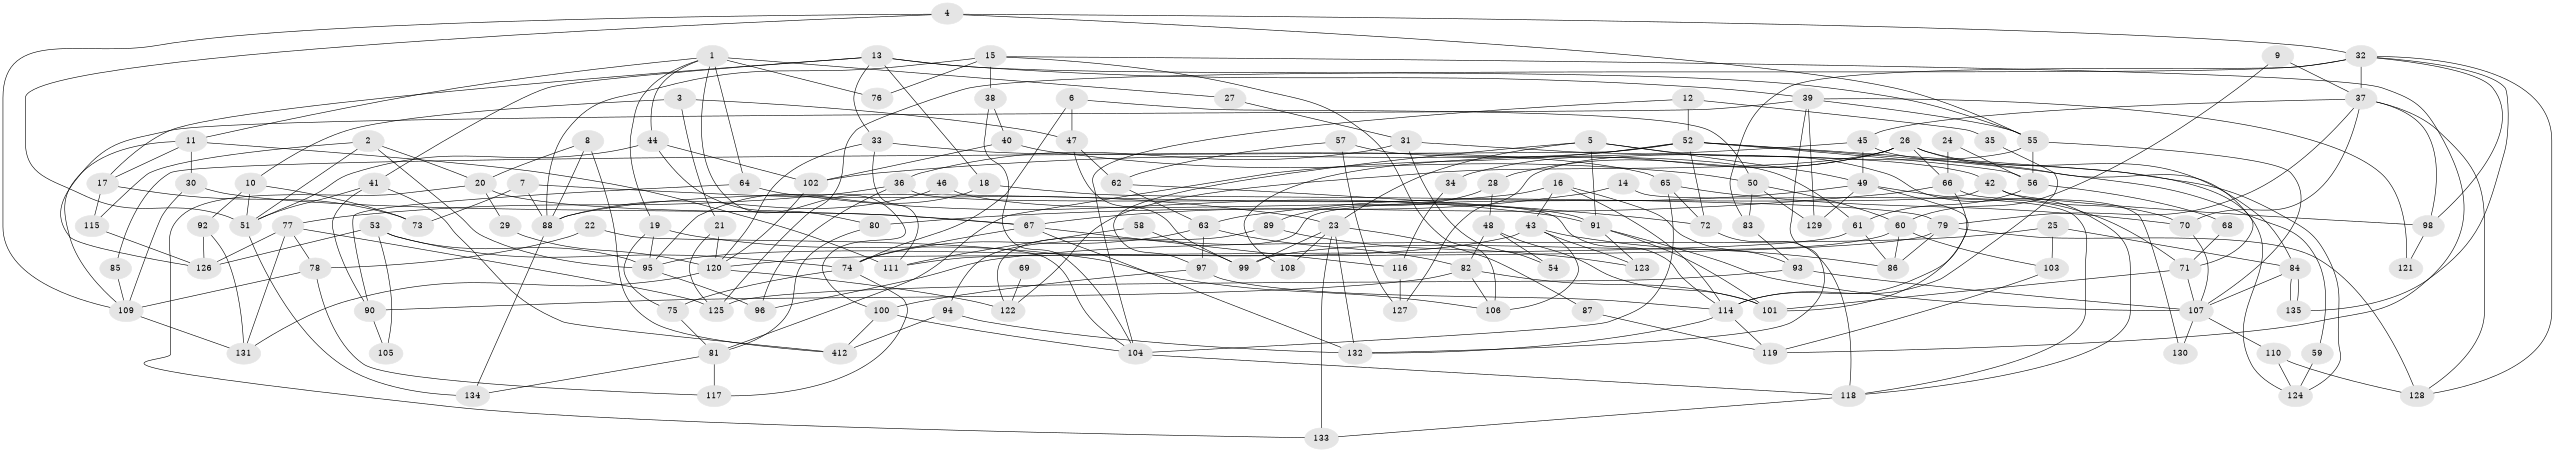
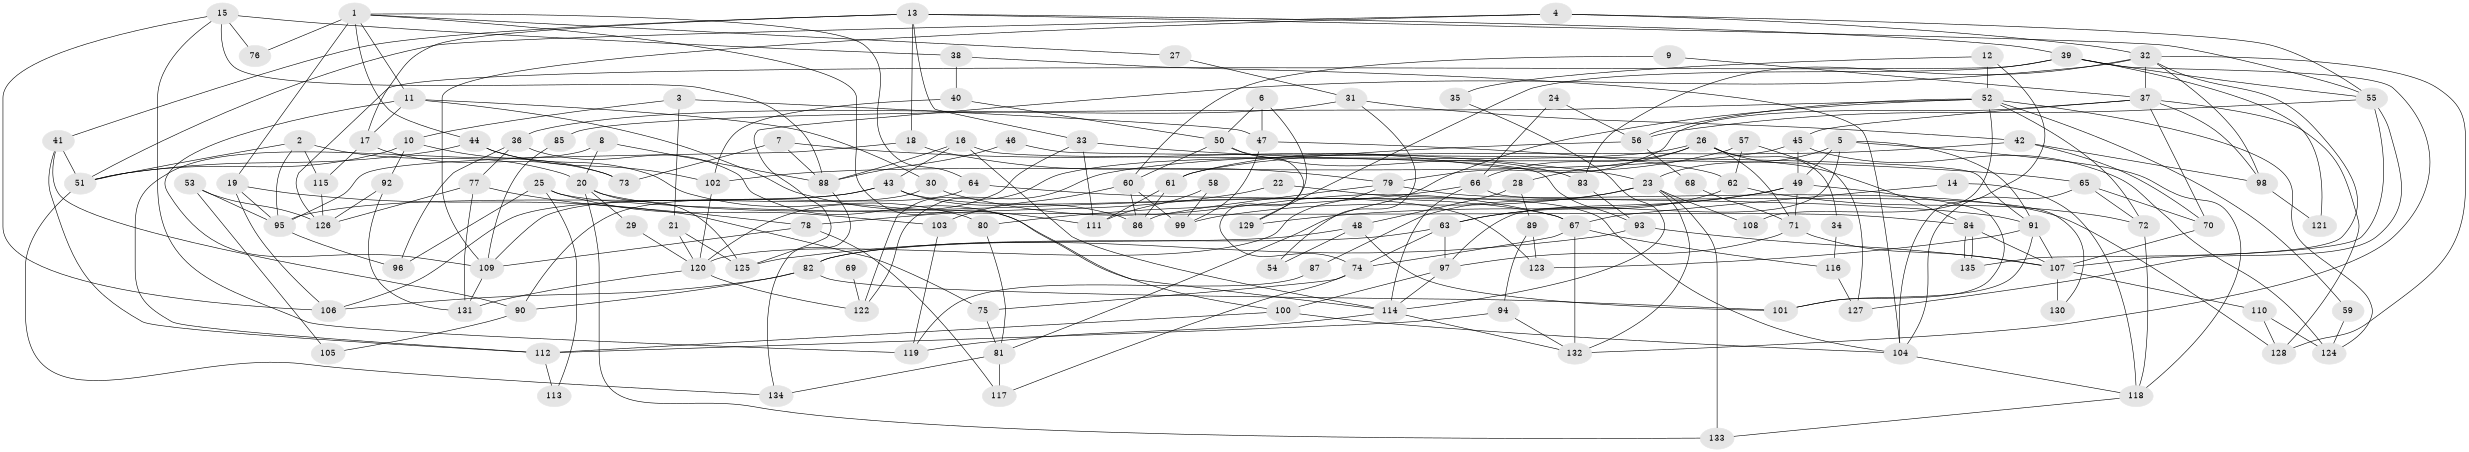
edge "53" -- "74": removed
edge "77" -- "125": now "20" -- "125"
edge "71" -- "101": now "71" -- "97"
node "412": label "412" -> "112"
node "113": added
